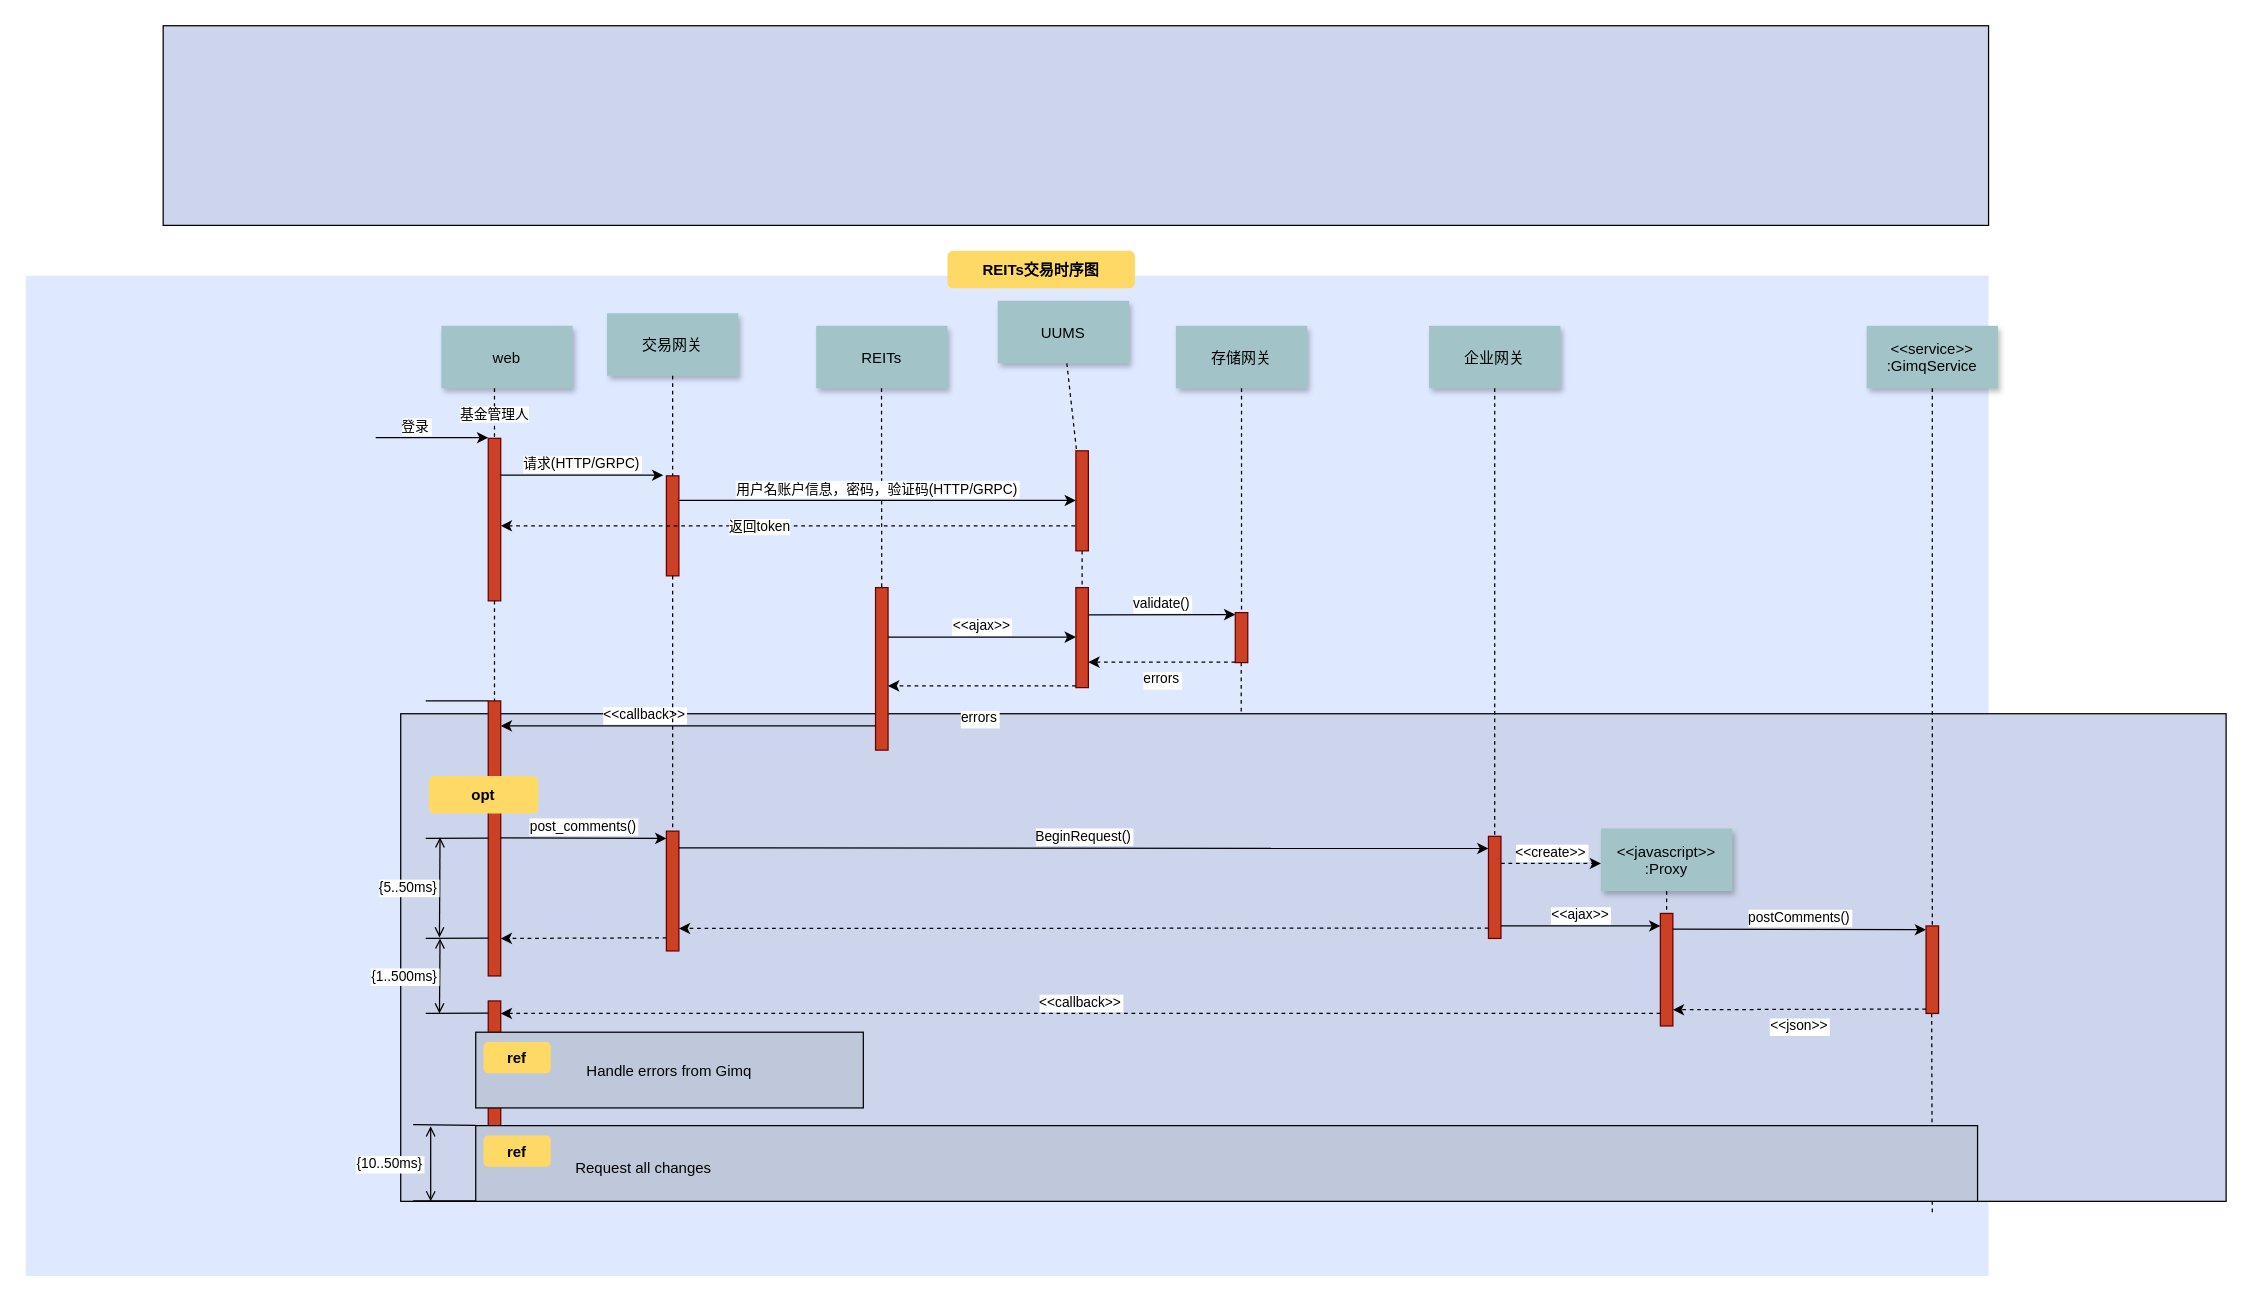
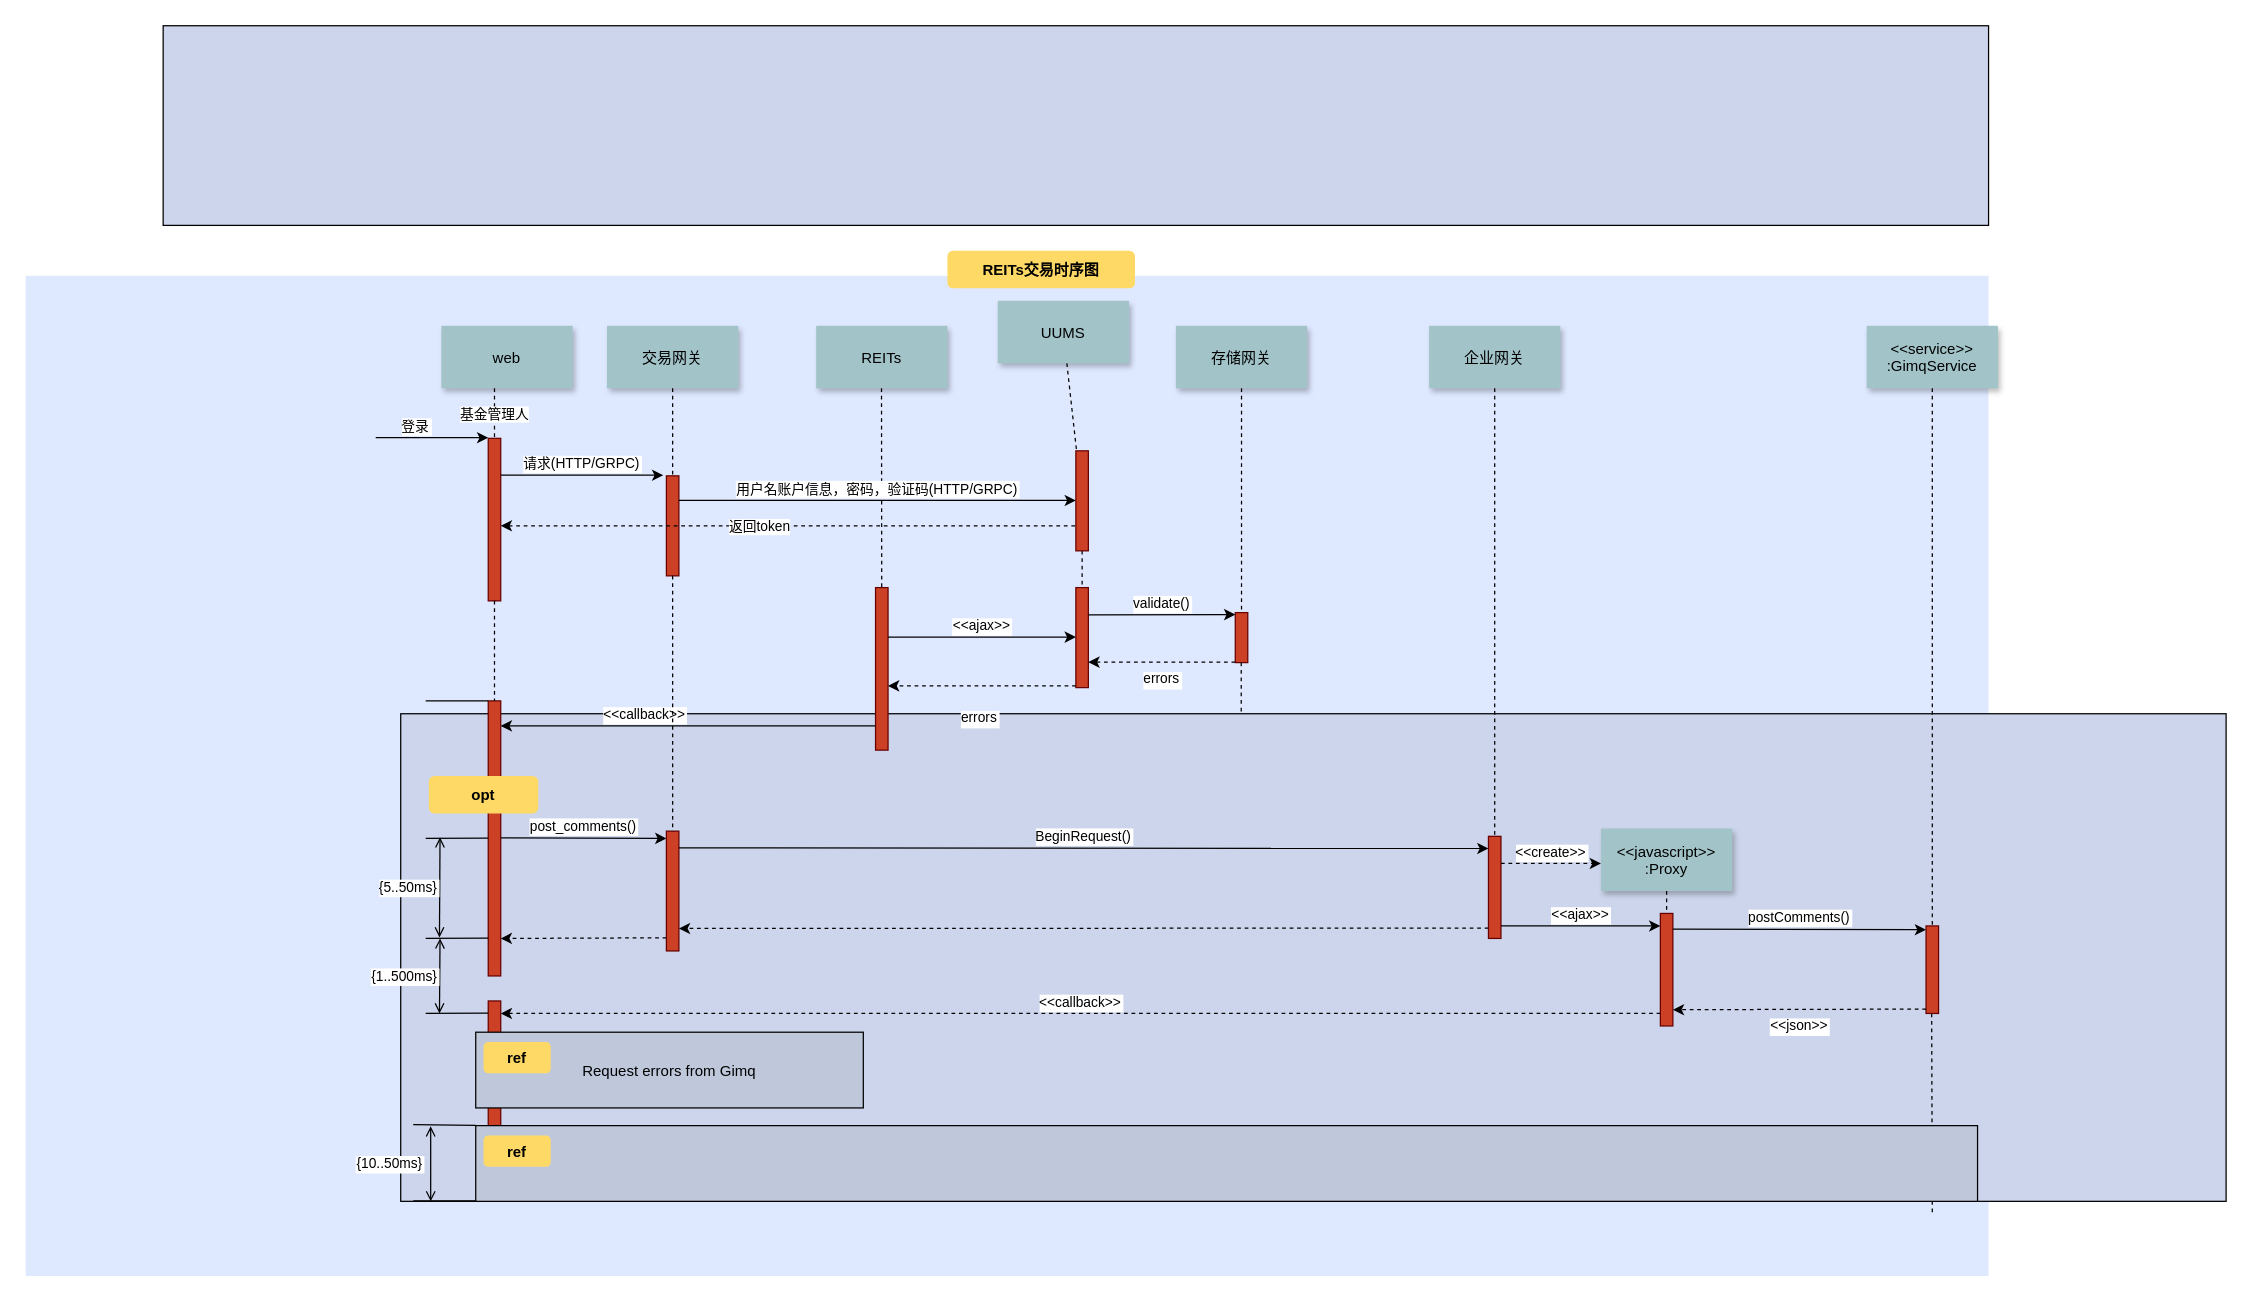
node "交易网关": moved (673, 344) -> (673, 357)
node "Handle errors from Gimq": label "Handle errors from Gimq" -> "Request errors from Gimq"
node "Request all changes": removed
